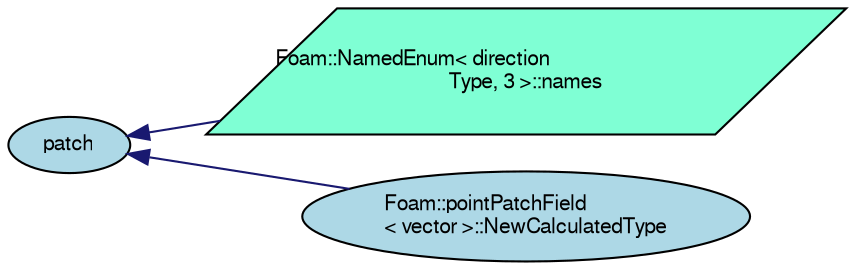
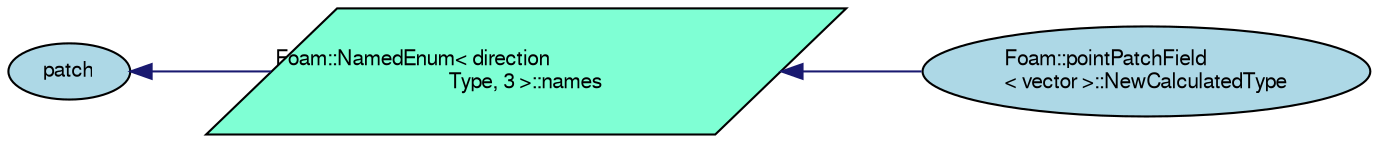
edge "Foam::pointPatchField < vector >::NewCalculatedType" -> "patch": now "Foam::pointPatchField < vector >::NewCalculatedType" -> "Foam::NamedEnum< direction Type, 3 >::names"
